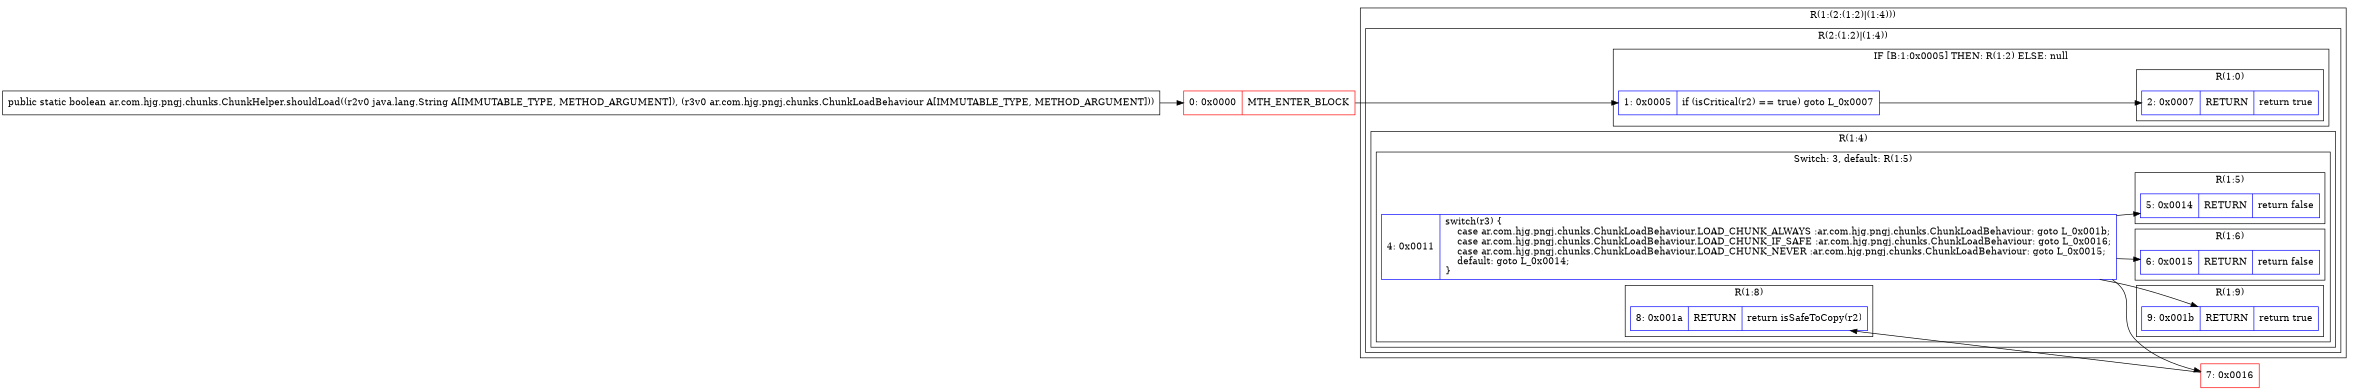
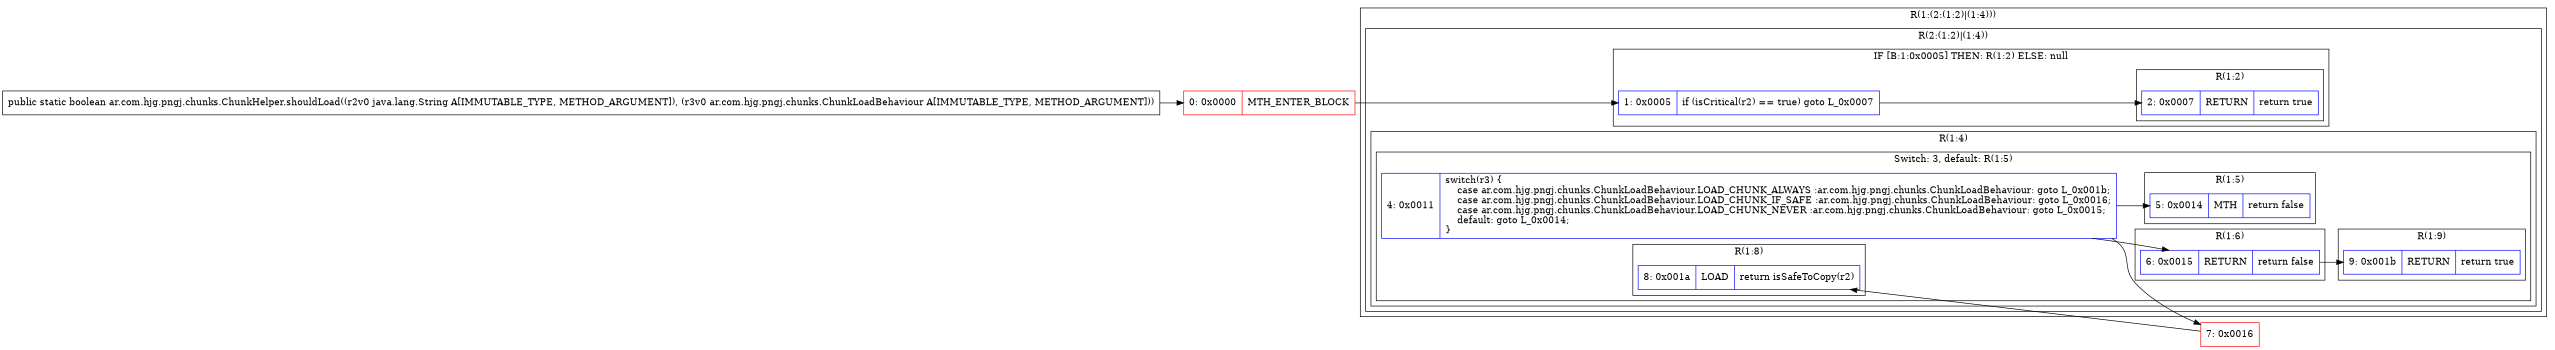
cluster "R(1:0)": label "R(1:0)" -> "R(1:2)"
node "5: 0x0014": text "RETURN" -> "MTH"
edge "4: 0x0011" -> "9: 0x001b": now "6: 0x0015" -> "9: 0x001b"
node "8: 0x001a": text "RETURN" -> "LOAD"
